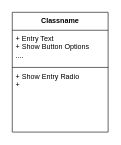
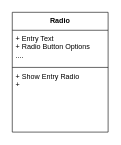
node "Classname": label "Classname" -> "Radio"
node "+ Entry Text + Show Button Options ....": label "+ Entry Text + Show Button Options ...." -> "+ Entry Text + Radio Button Options ...."
